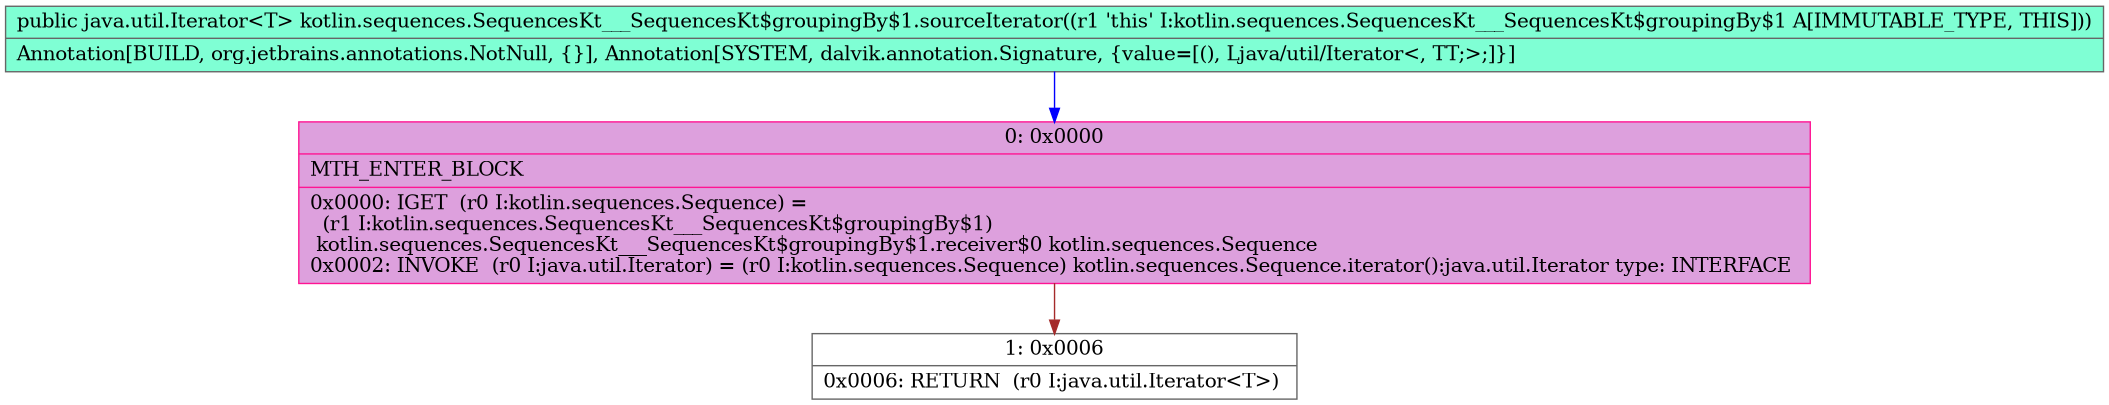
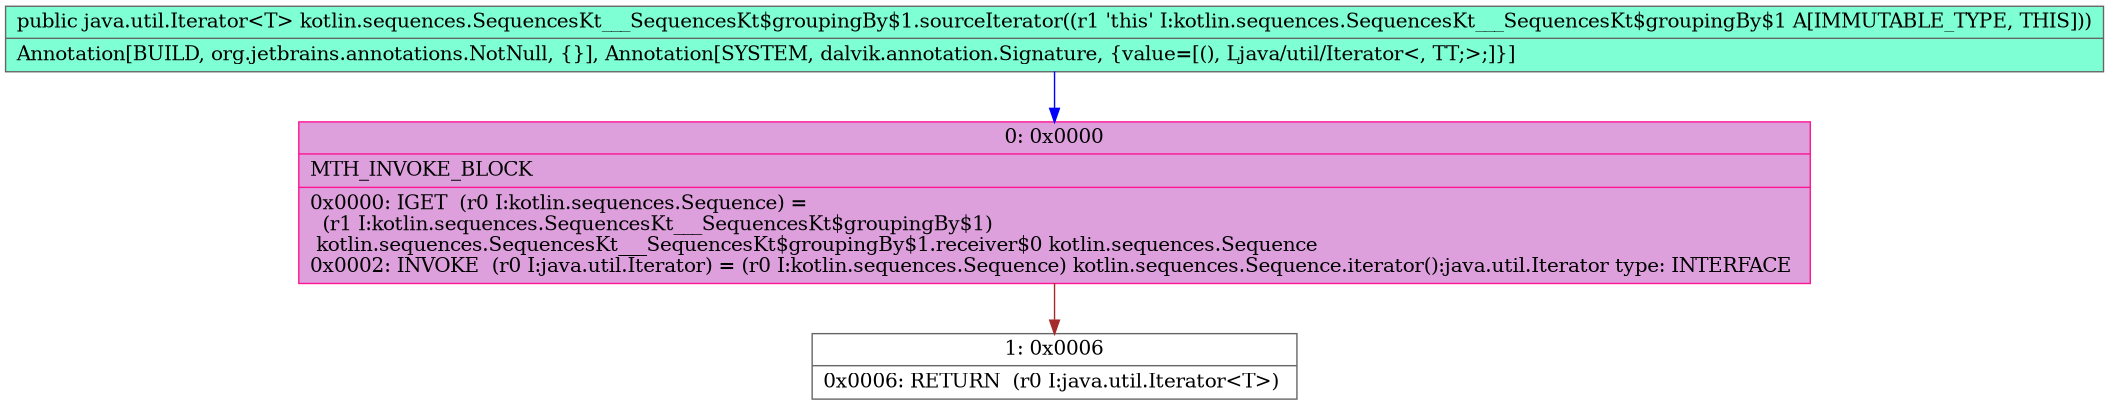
node "0: 0x0000": text "MTH_ENTER_BLOCK" -> "MTH_INVOKE_BLOCK"
